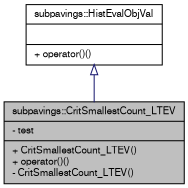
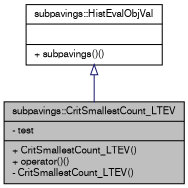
node "subpavings::HistEvalObjVal": text "+ operator()()" -> "+ subpavings()()"
